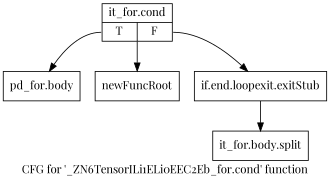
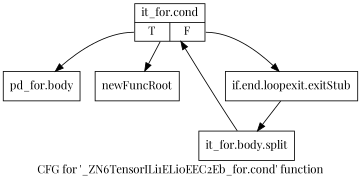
edge "it_for.body.split" -> "it_for.cond": added
